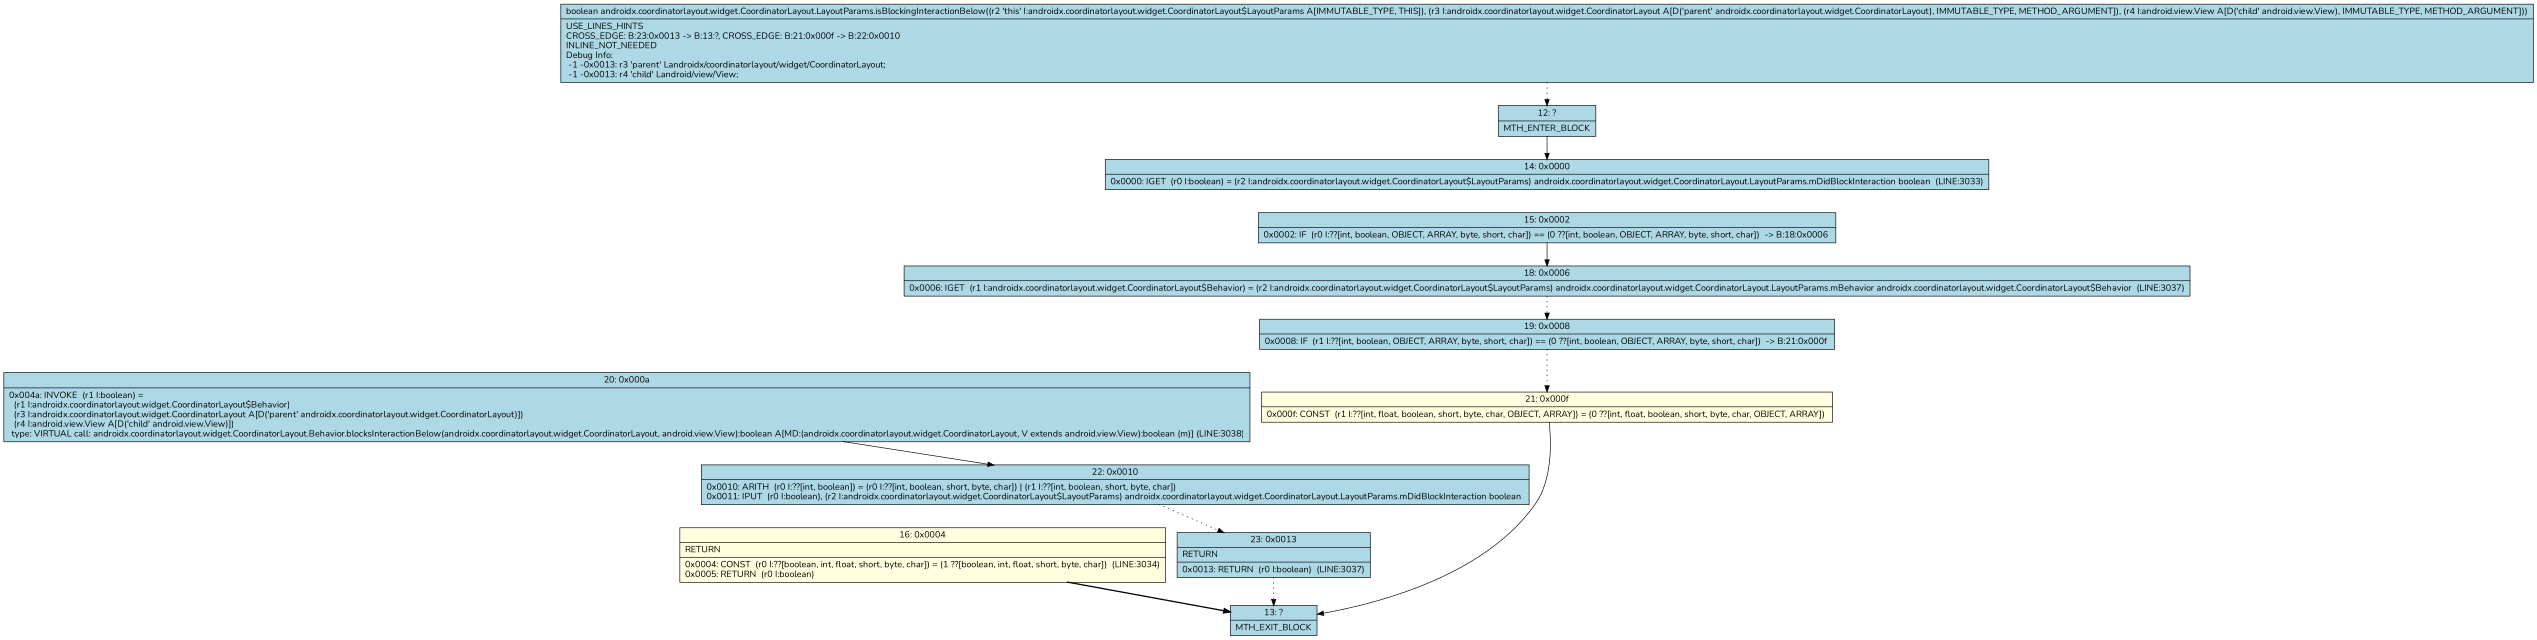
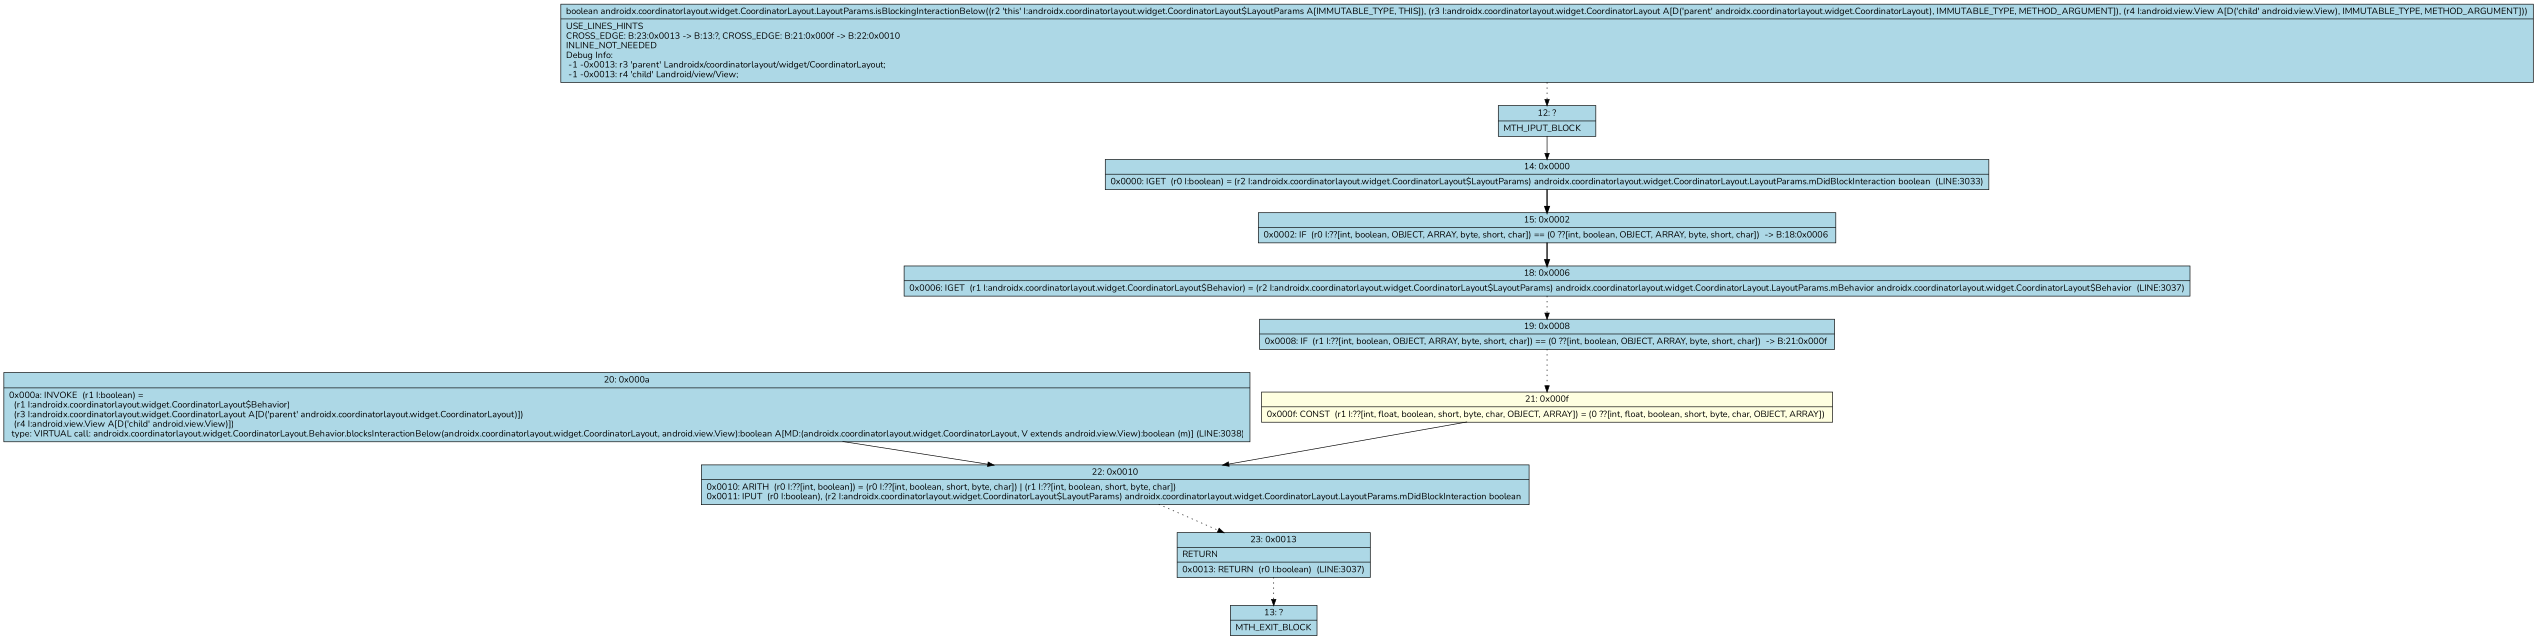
node "12: ?": text "MTH_ENTER_BLOCK" -> "MTH_IPUT_BLOCK"
edge "14: 0x0000" -> "15: 0x0002": added
edge "15: 0x0002" -> "18: 0x0006": style solid -> bold
node "20: 0x000a": text "0x004a: INVOKE  (r1 I:boolean) =" -> "0x000a: INVOKE  (r1 I:boolean) ="
node "16: 0x0004": removed
edge "21: 0x000f" -> "13: ?": now "21: 0x000f" -> "22: 0x0010"
